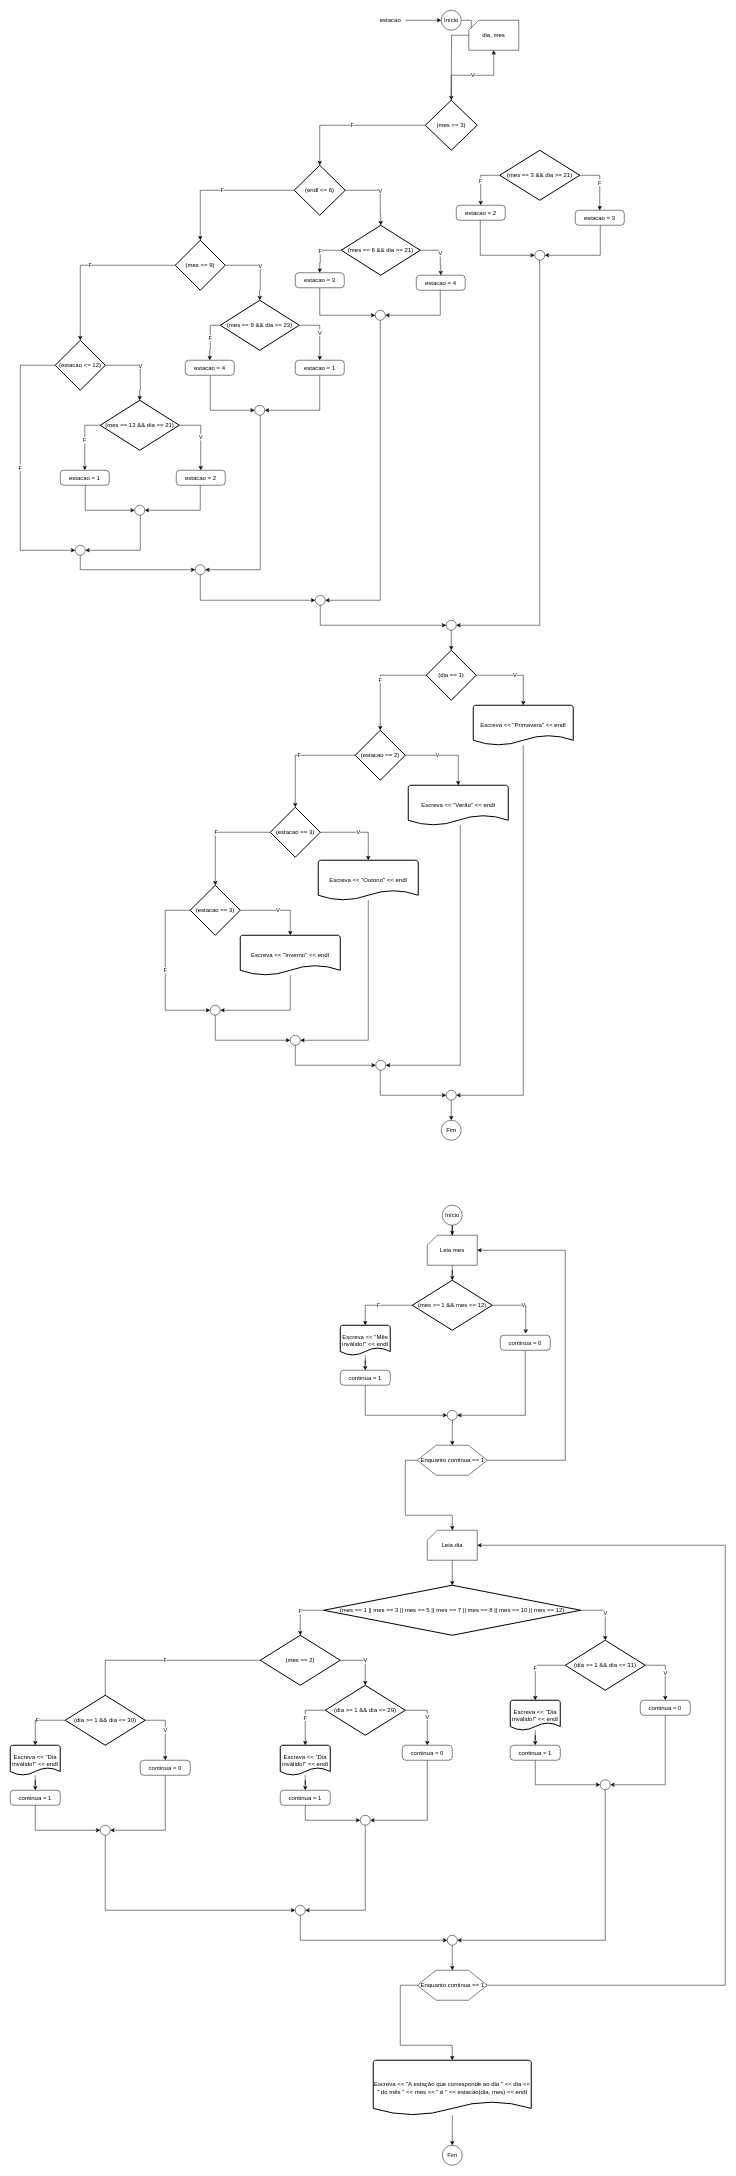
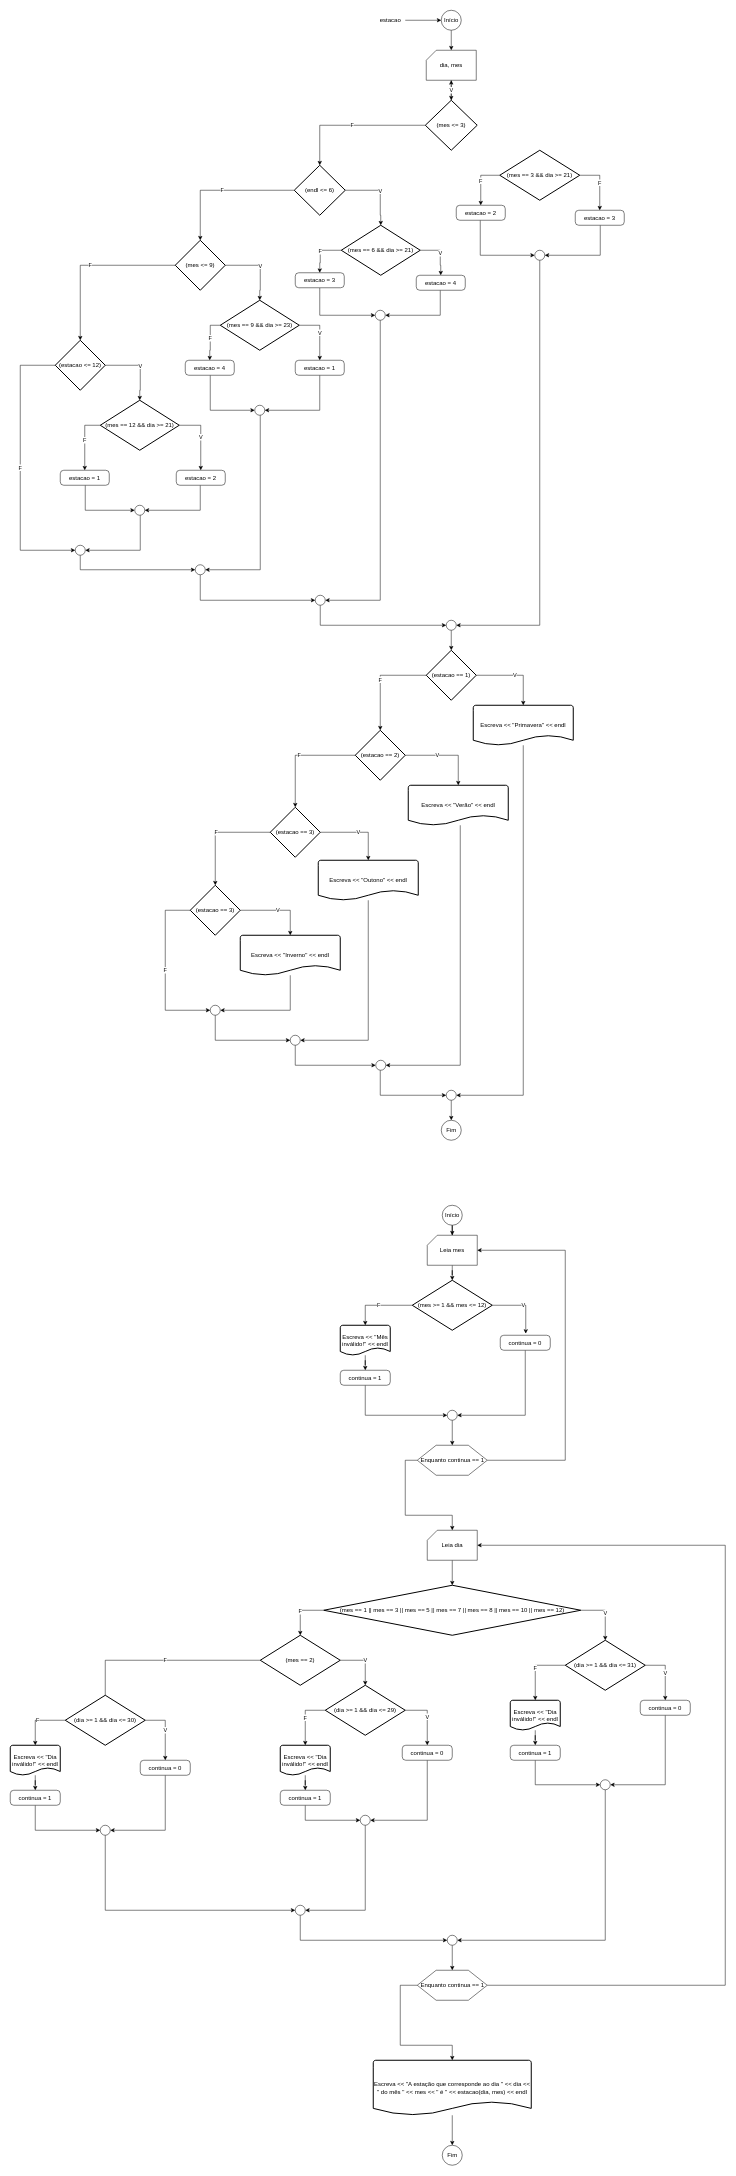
node "dia, mes": moved (494, 35) -> (451, 65)
node "(dia == 1)": label "(dia == 1)" -> "(estacao == 1)"
